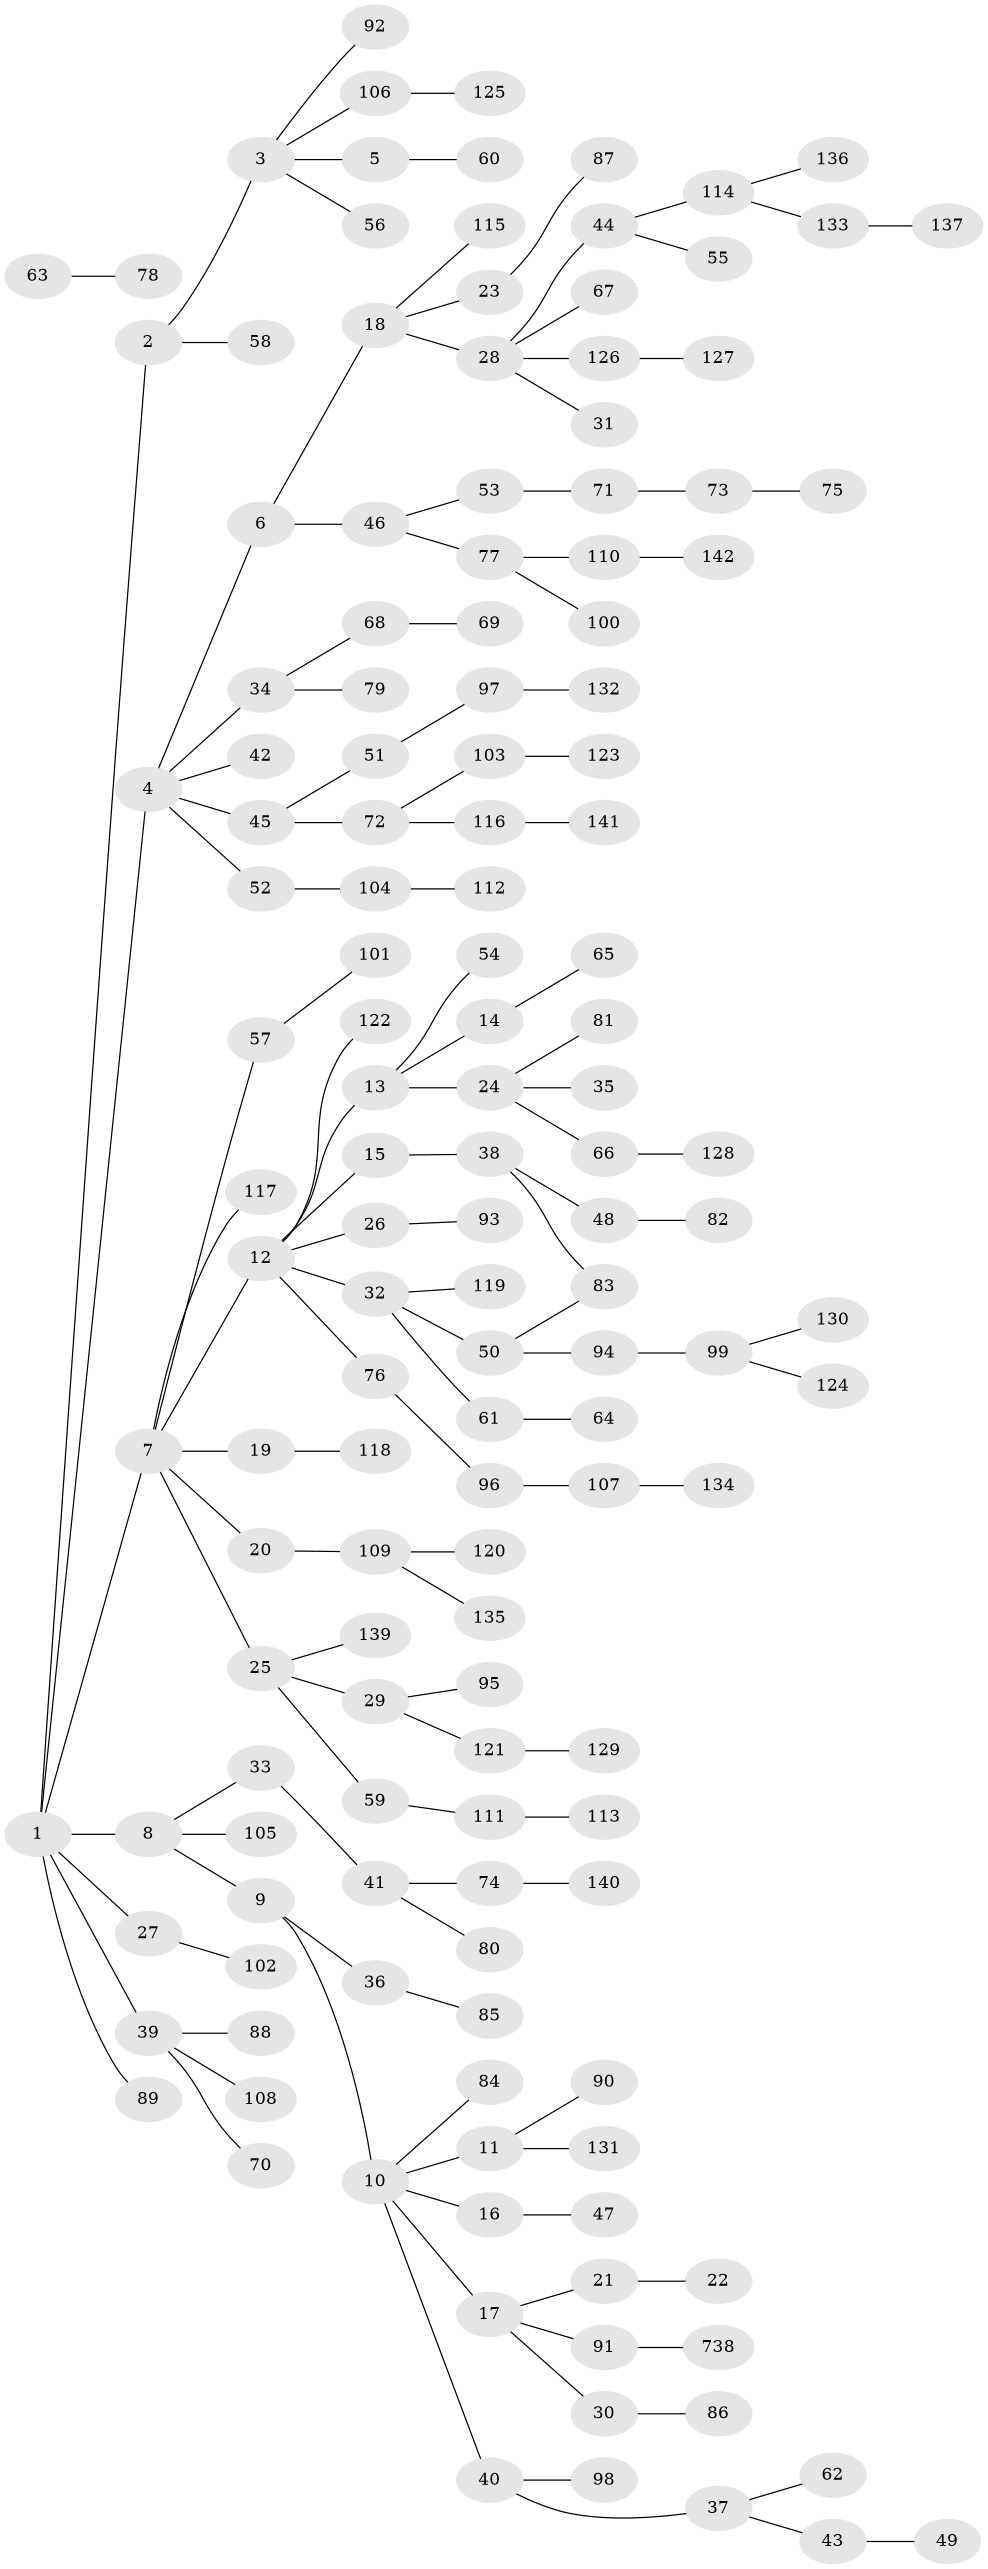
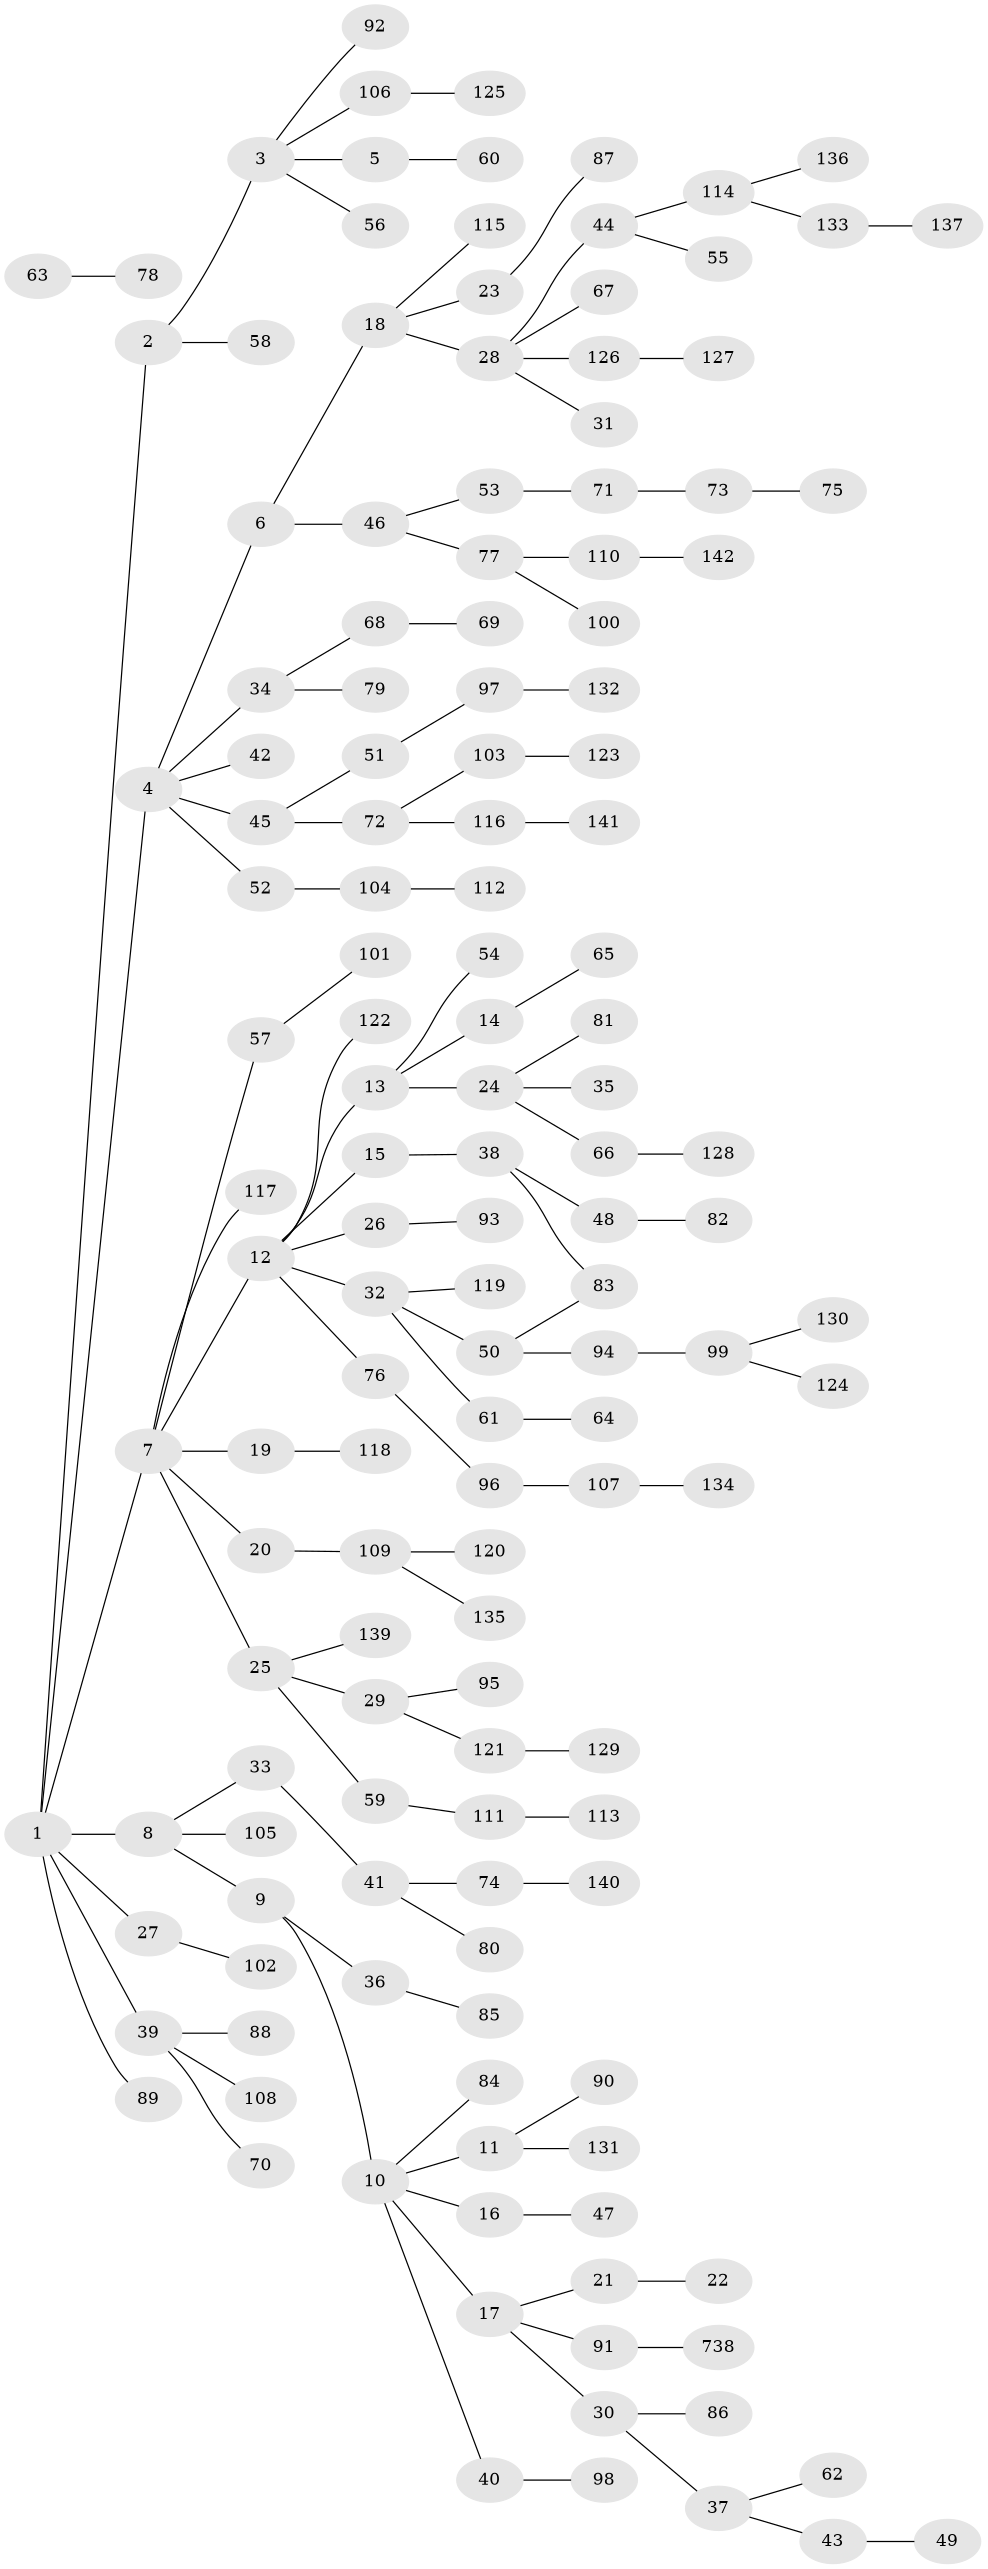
edge "40" -- "37": now "30" -- "37"
